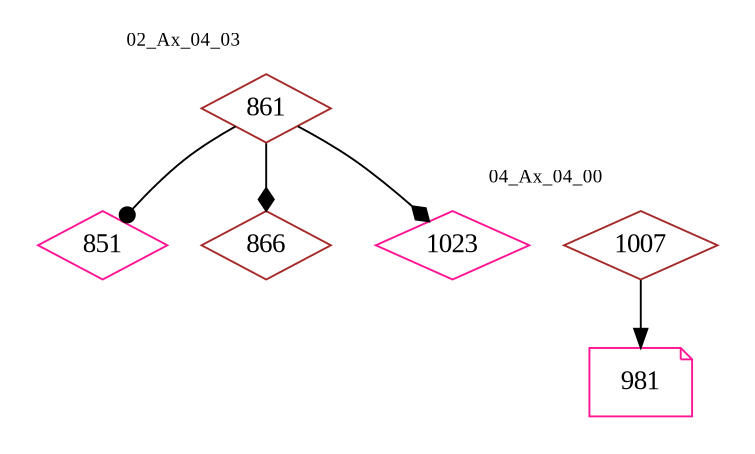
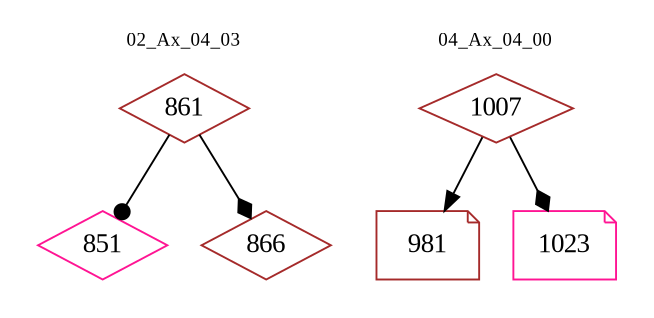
edge "861" -> "1023": now "1007" -> "1023"
node "1023": shape diamond -> note
node "981": color deeppink -> brown
